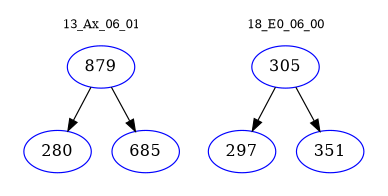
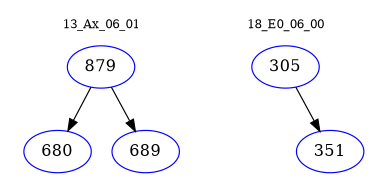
node "280": label "280" -> "680"
node "685": label "685" -> "689"
node "297": removed
